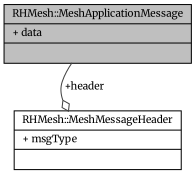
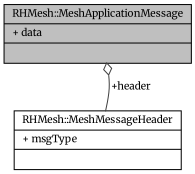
edge "RHMesh::MeshApplicationMessage" -> "RHMesh::MeshMessageHeader": reversed
